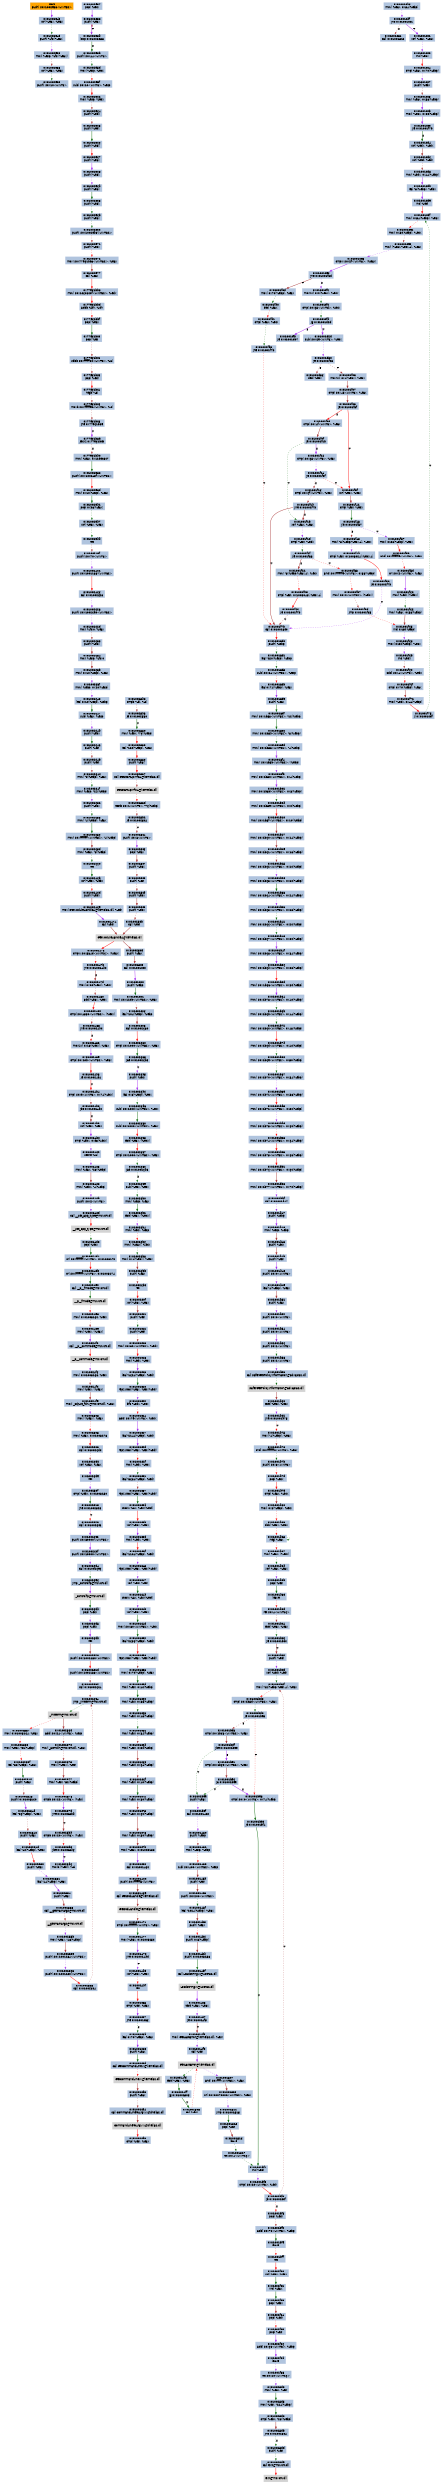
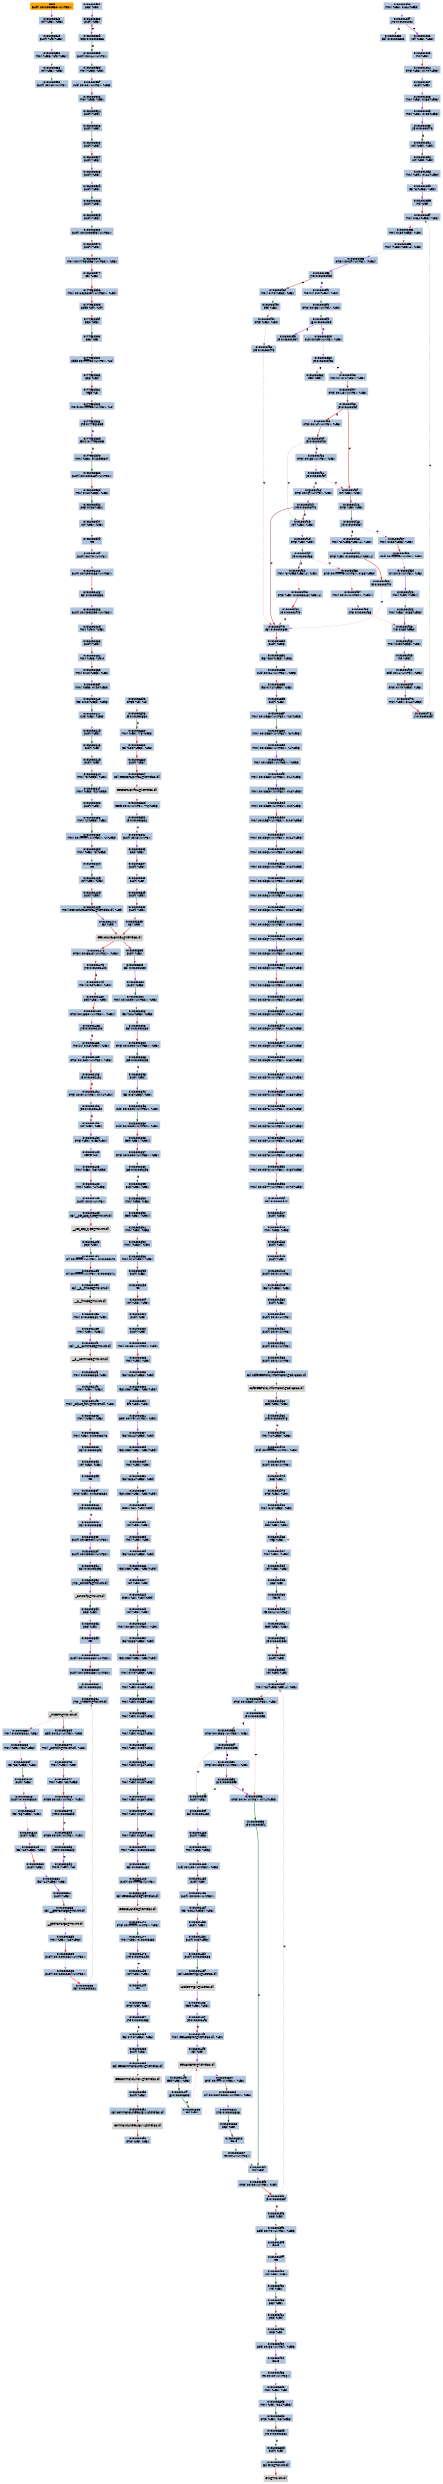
edge "0x0100194b pushl %esi" -> "0x0100194c pushl $0x0<UINT8>": removed
edge "0x0100149f ret" -> "0x01001c85 cmpl %esi, %eax": removed
